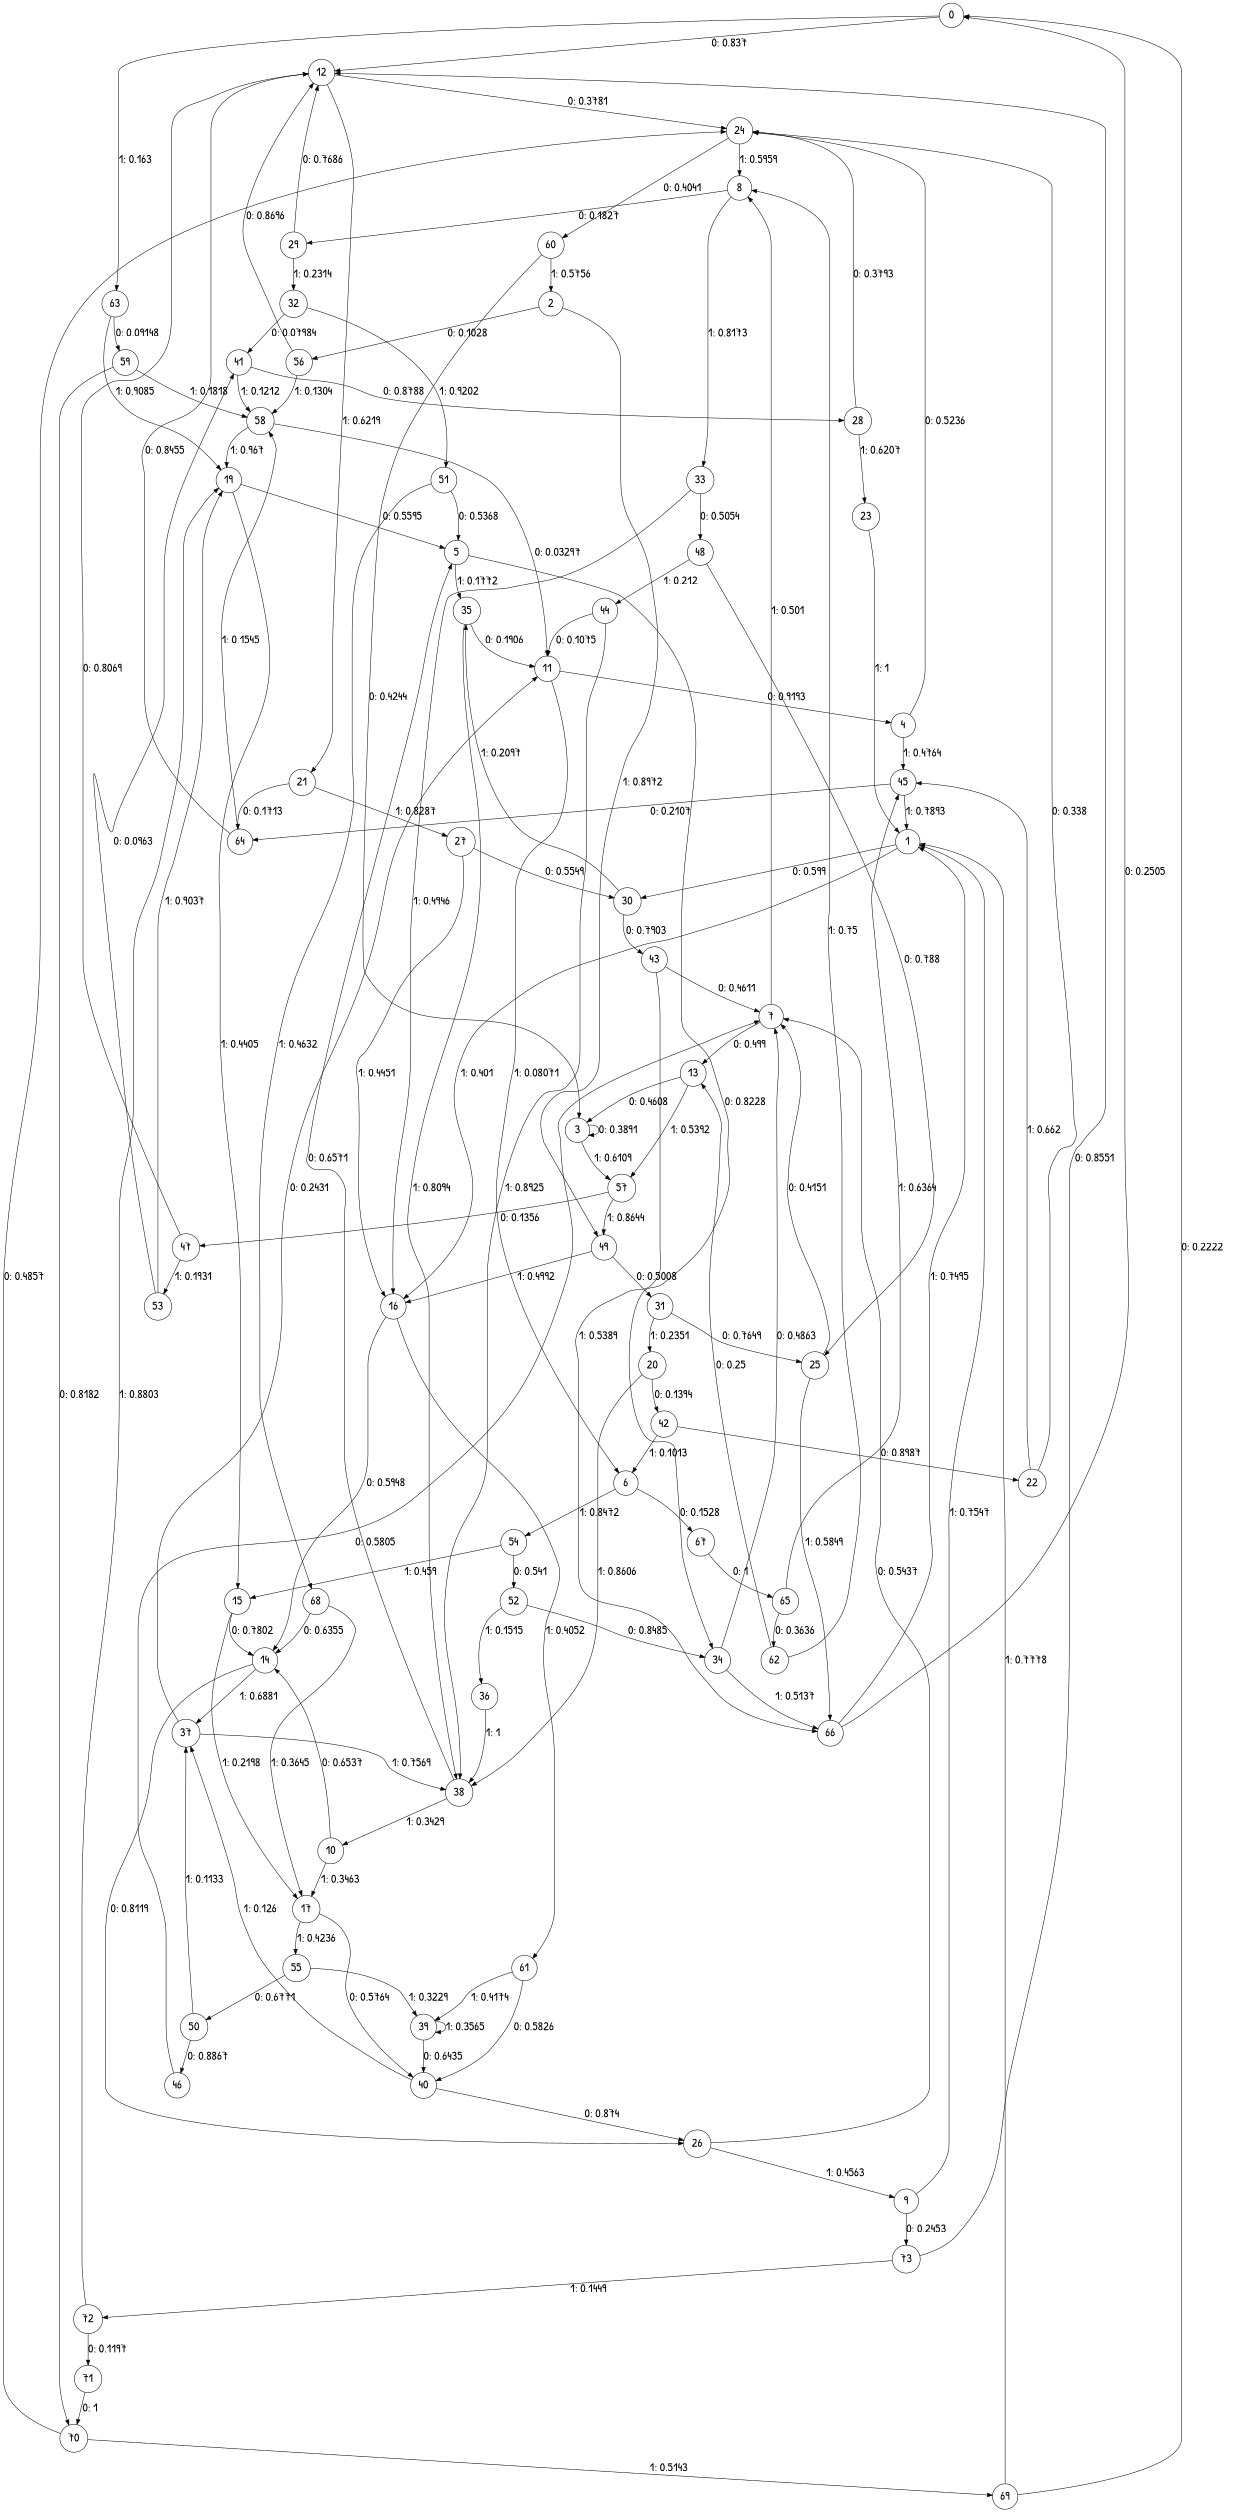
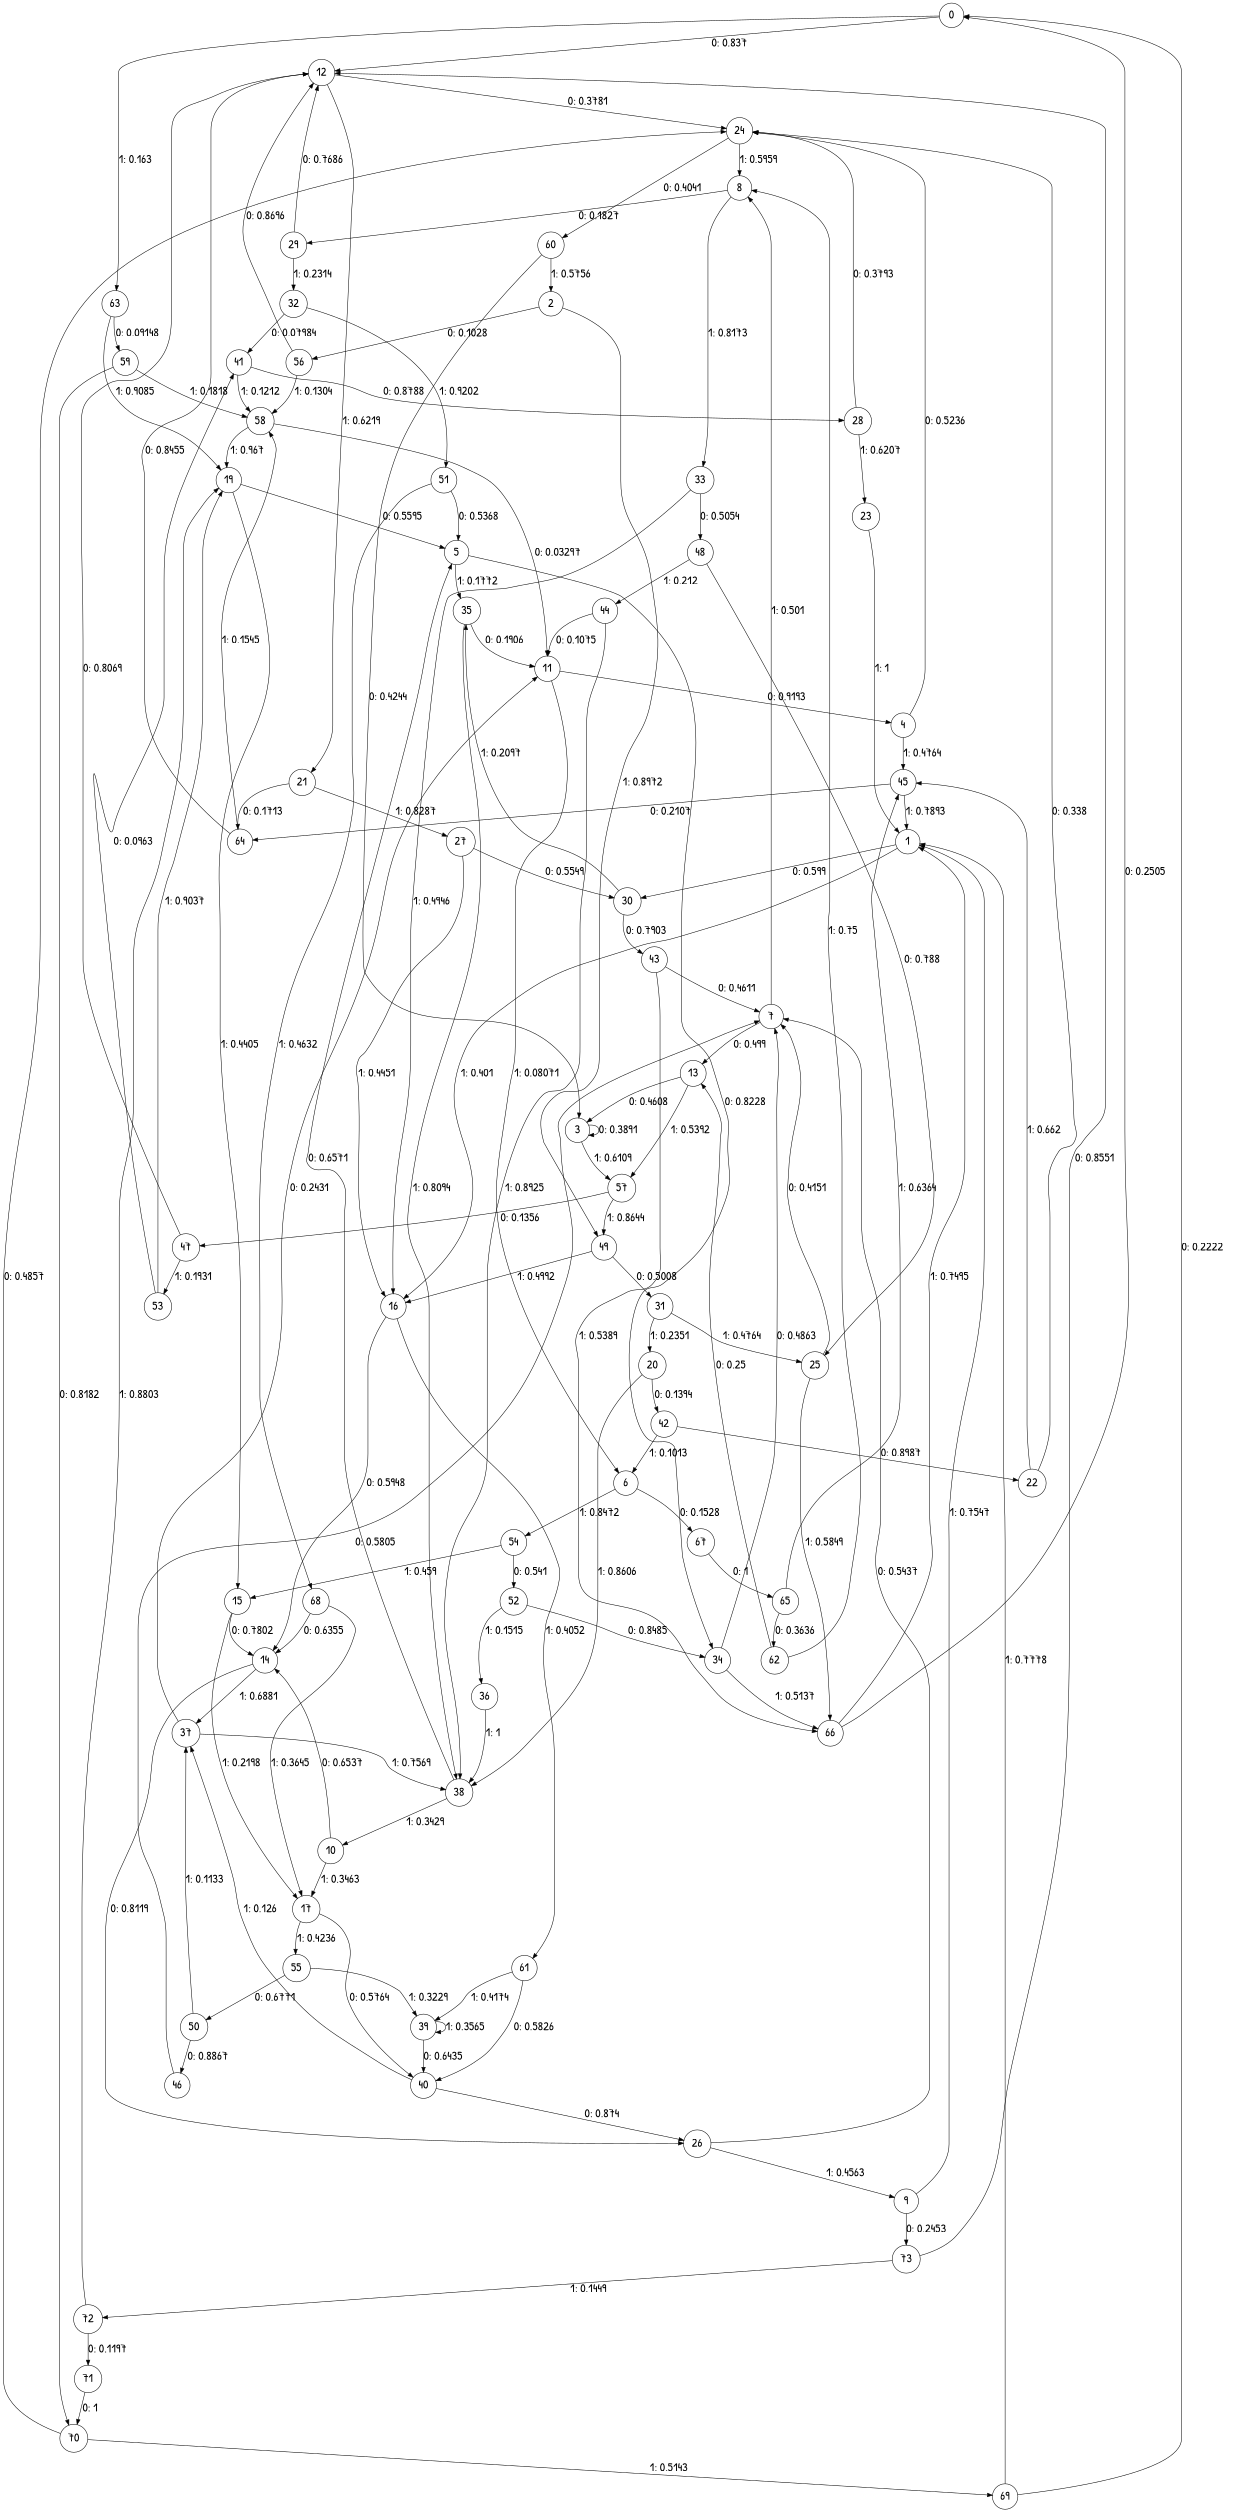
edge "31" -> "25": label "0: 0.7649   " -> "1: 0.4764   "
